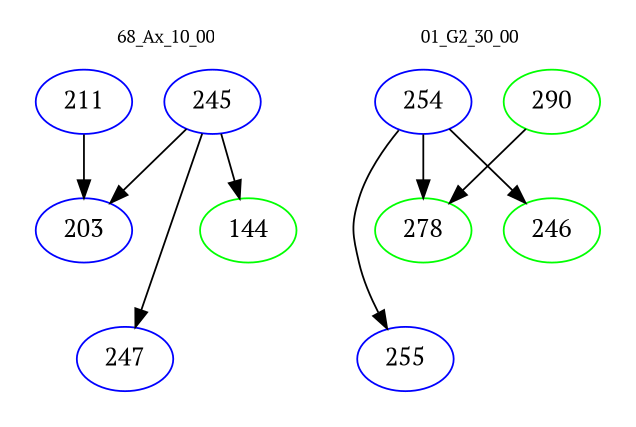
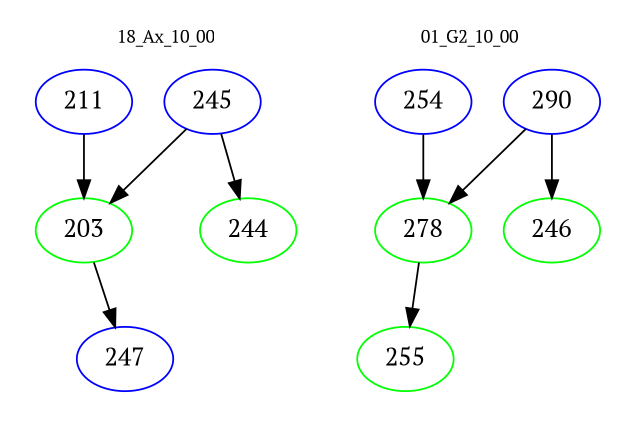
cluster "68_Ax_10_00": label "68_Ax_10_00" -> "18_Ax_10_00"
cluster "01_G2_30_00": label "01_G2_30_00" -> "01_G2_10_00"
node "290": color green -> blue
edge "254" -> "246": now "290" -> "246"
edge "254" -> "255": now "278" -> "255"
edge "245" -> "247": now "203" -> "247"
node "203": color blue -> green
node "144": label "144" -> "244"
node "255": color blue -> green
